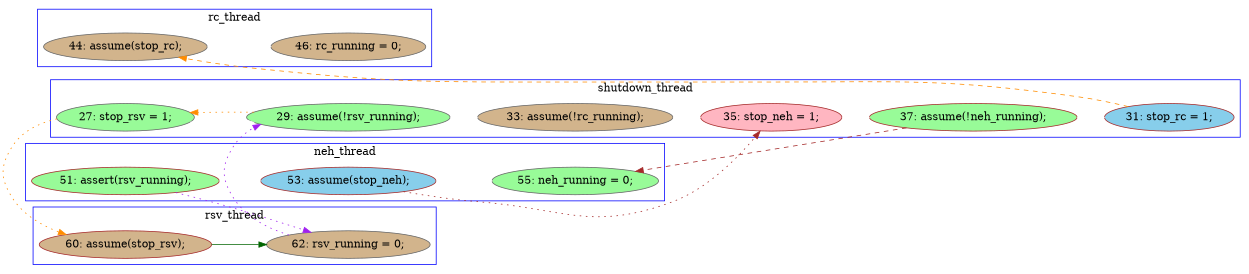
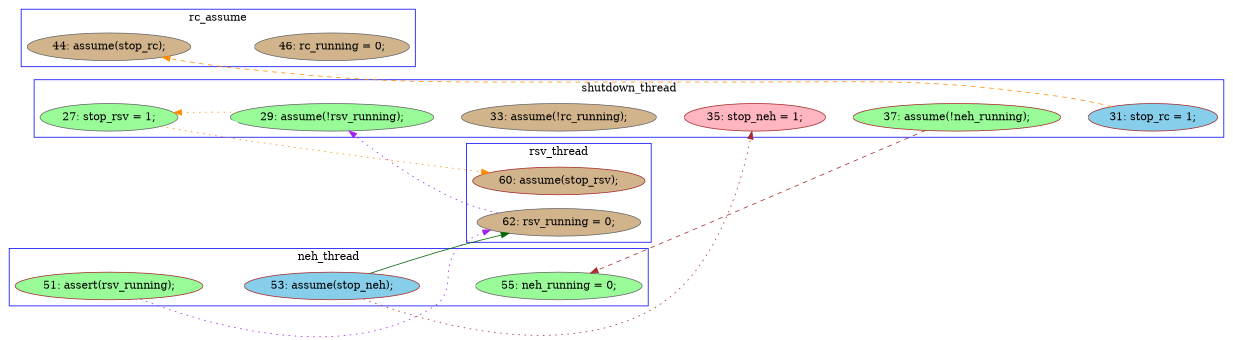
cluster "rc_thread": label "rc_thread" -> "rc_assume"
edge "60: assume(stop_rsv);" -> "62: rsv_running = 0;": now "53: assume(stop_neh);" -> "62: rsv_running = 0;"
